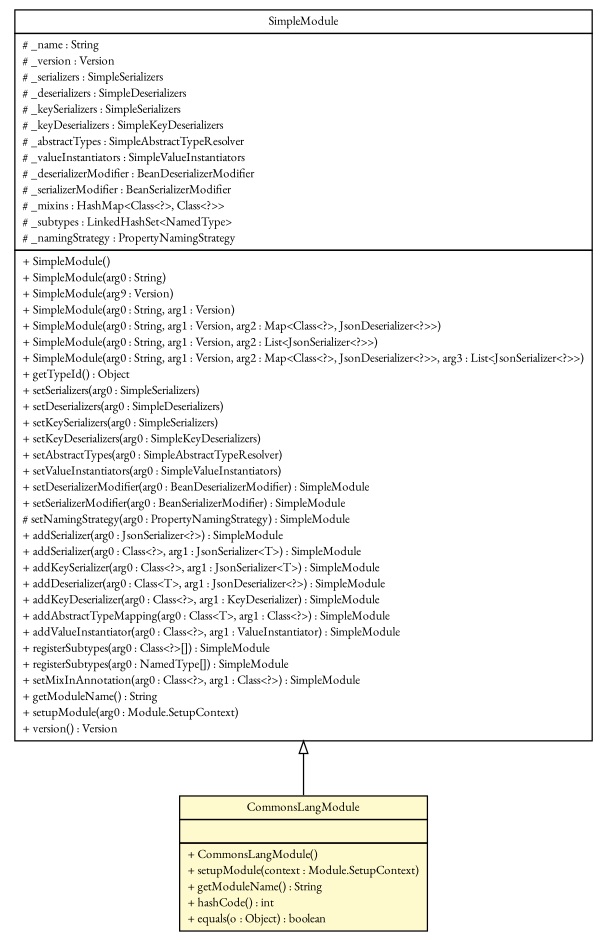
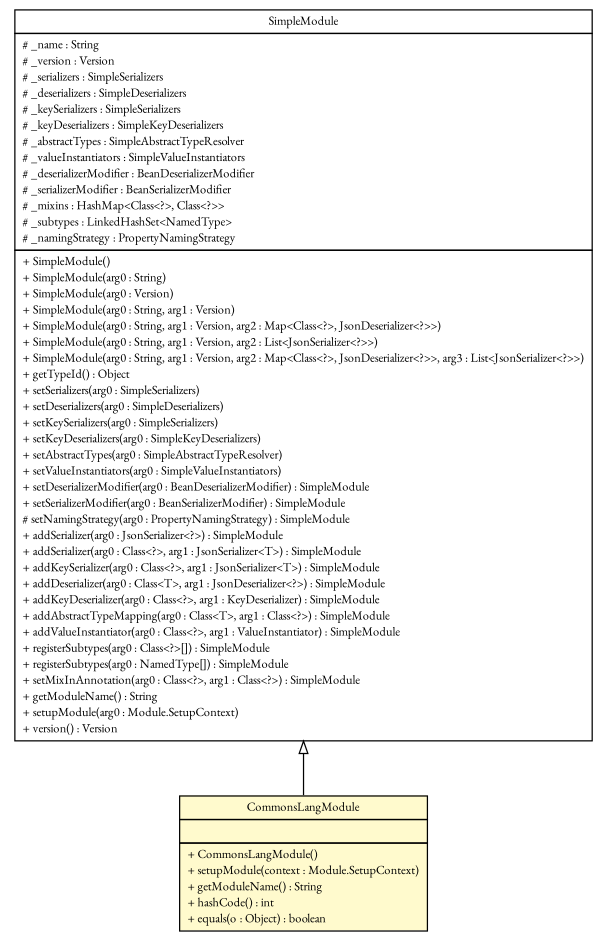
node "SimpleModule": text "+ SimpleModule(arg9 : Version)" -> "+ SimpleModule(arg0 : Version)"
